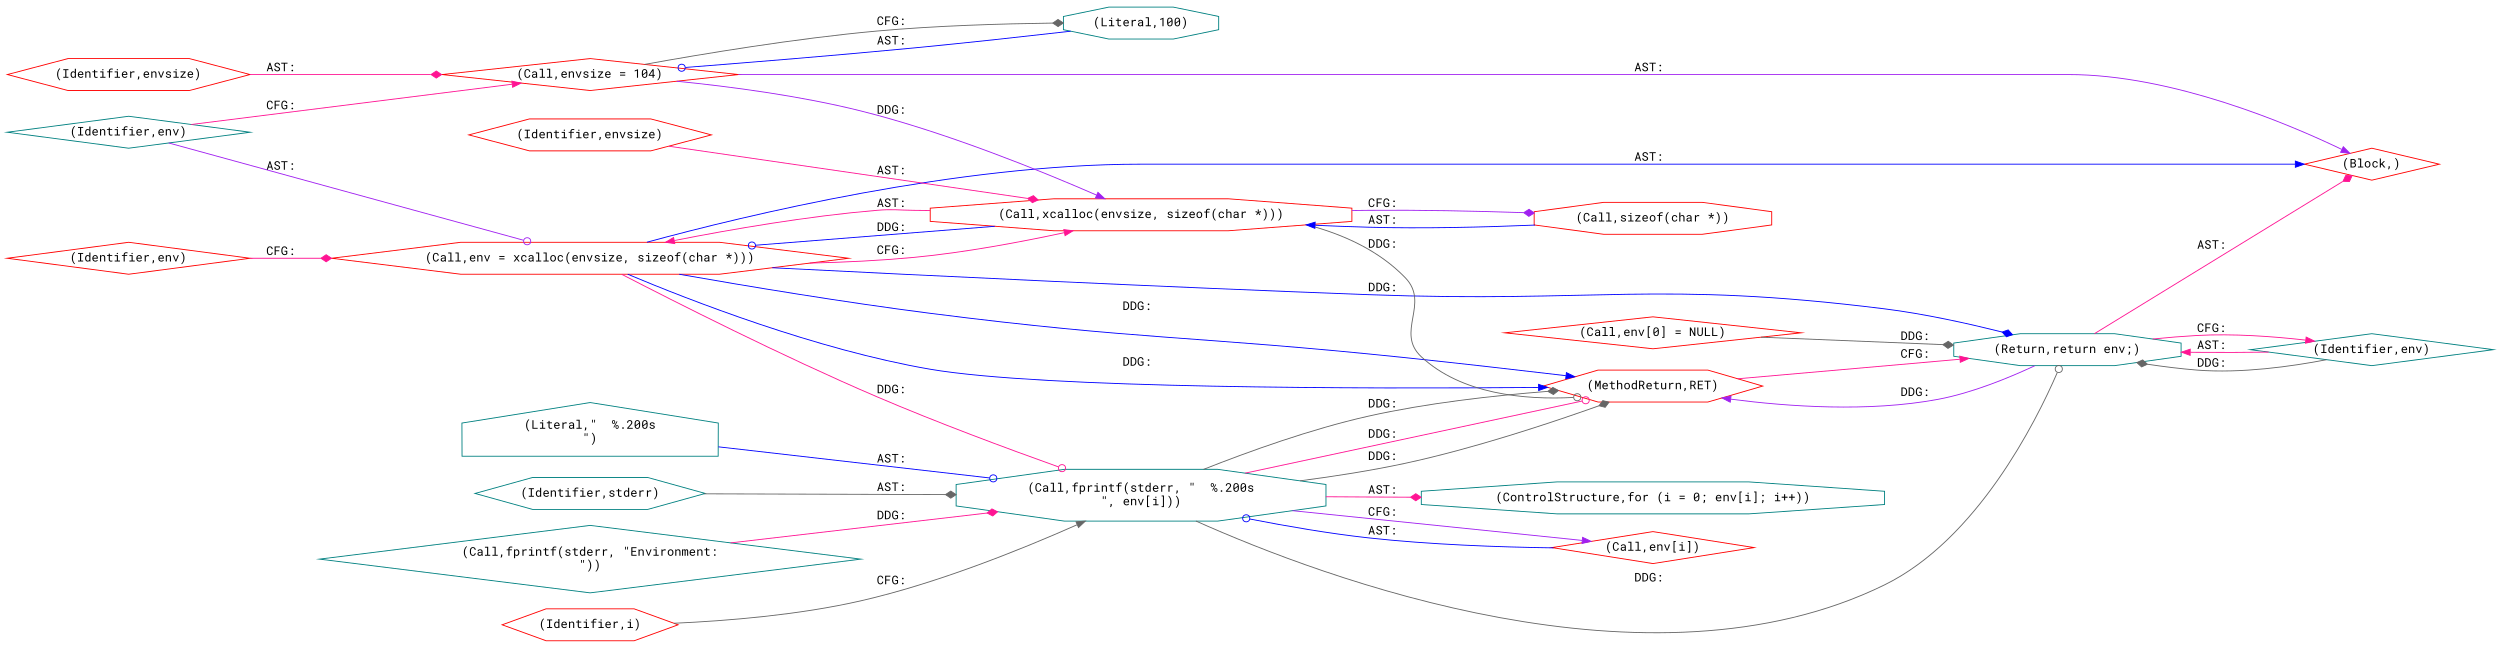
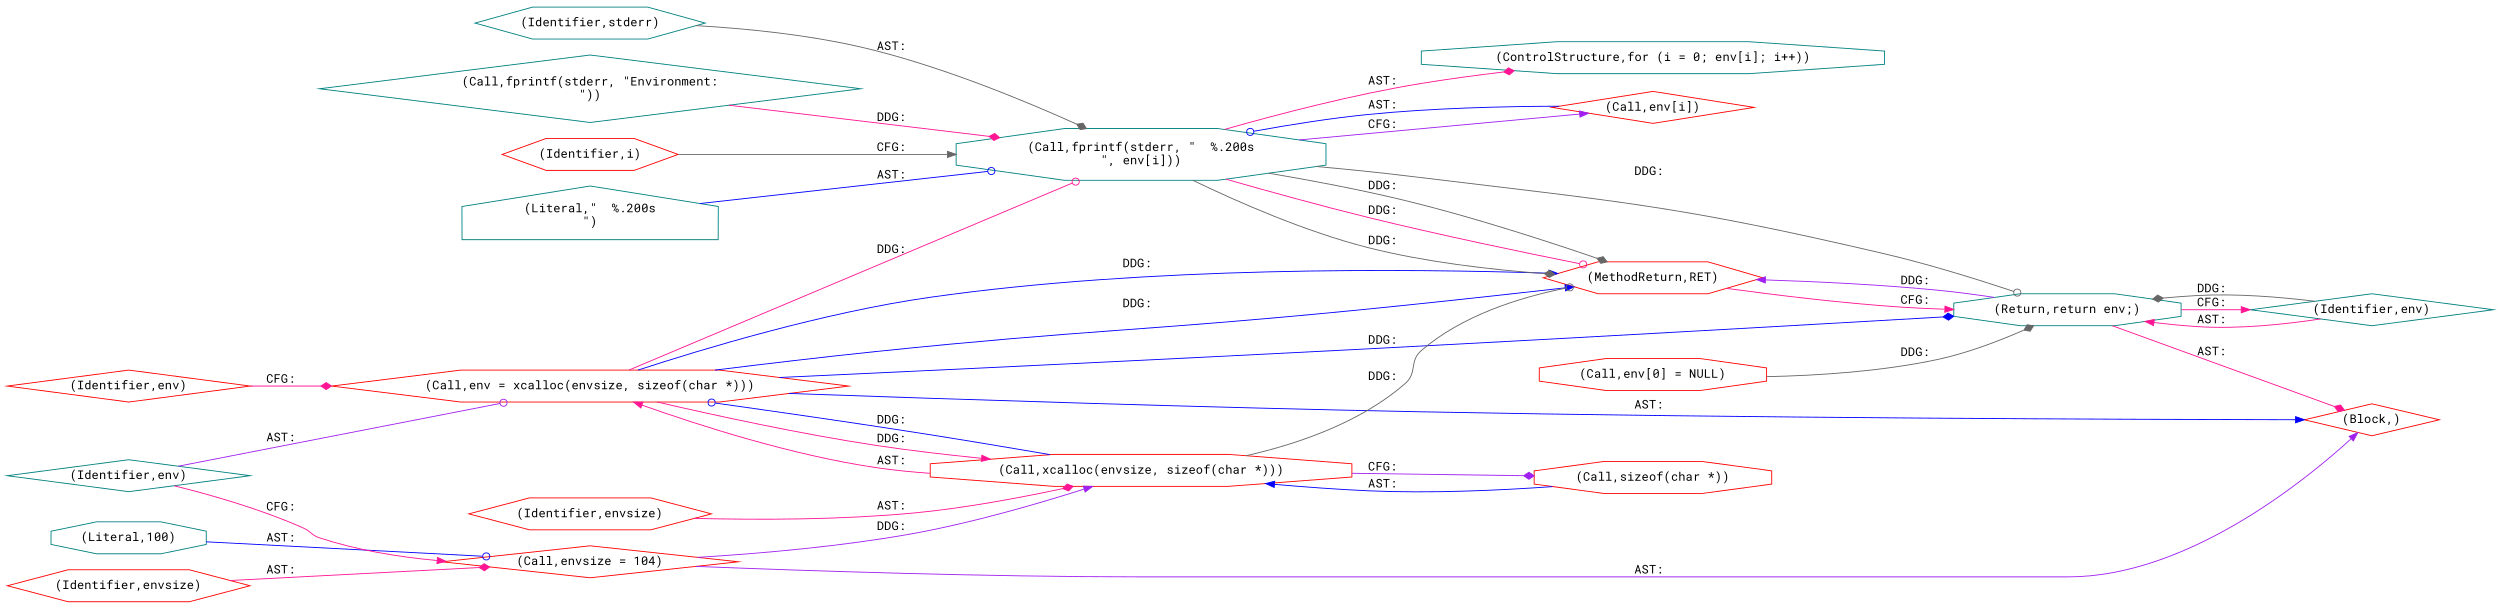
edge "(Call,envsize = 104)" -> "(Literal,100)": removed, label "CFG:"
edge "(Call,env = xcalloc(envsize, sizeof(char *)))" -> "(Call,xcalloc(envsize, sizeof(char *)))": label "CFG: " -> "DDG: "
node "(Call,env[0] = NULL)": shape diamond -> octagon
